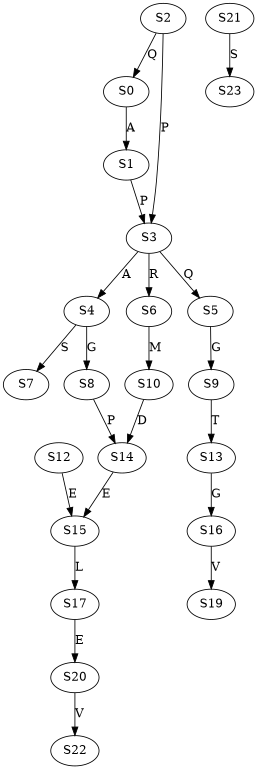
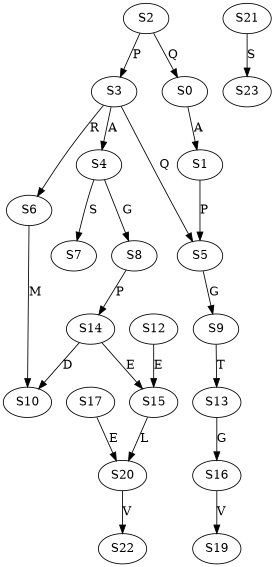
edge "S1" -> "S3": now "S1" -> "S5"
edge "S10" -> "S14": reversed
edge "S15" -> "S17": now "S15" -> "S20"
